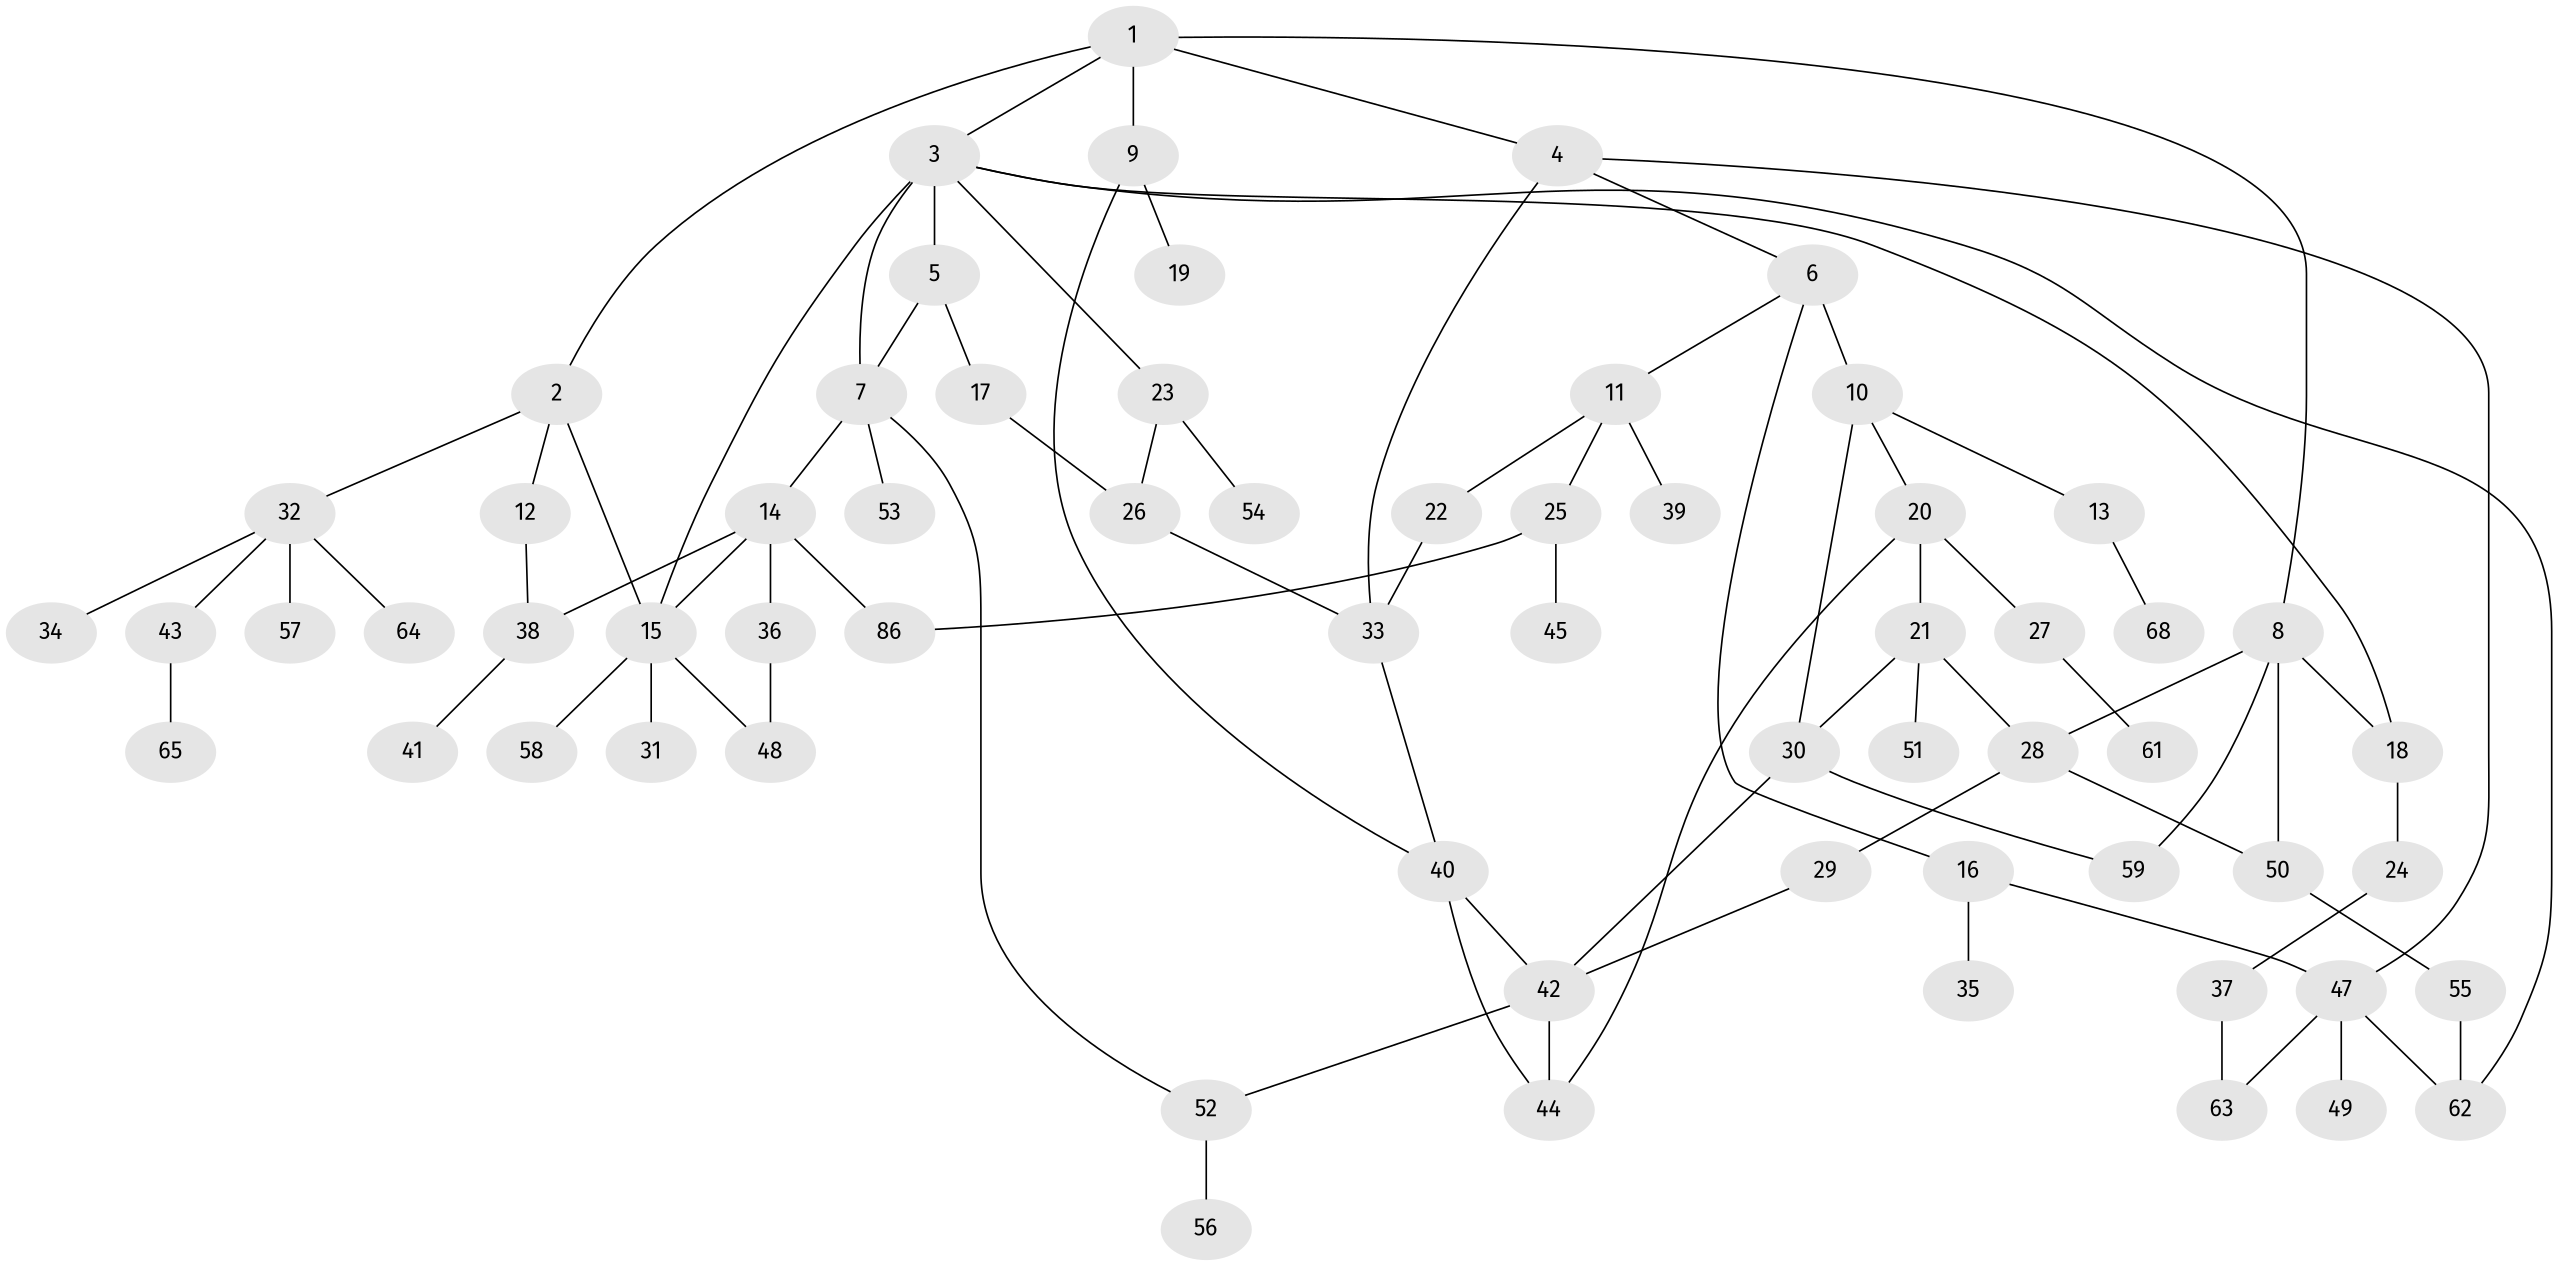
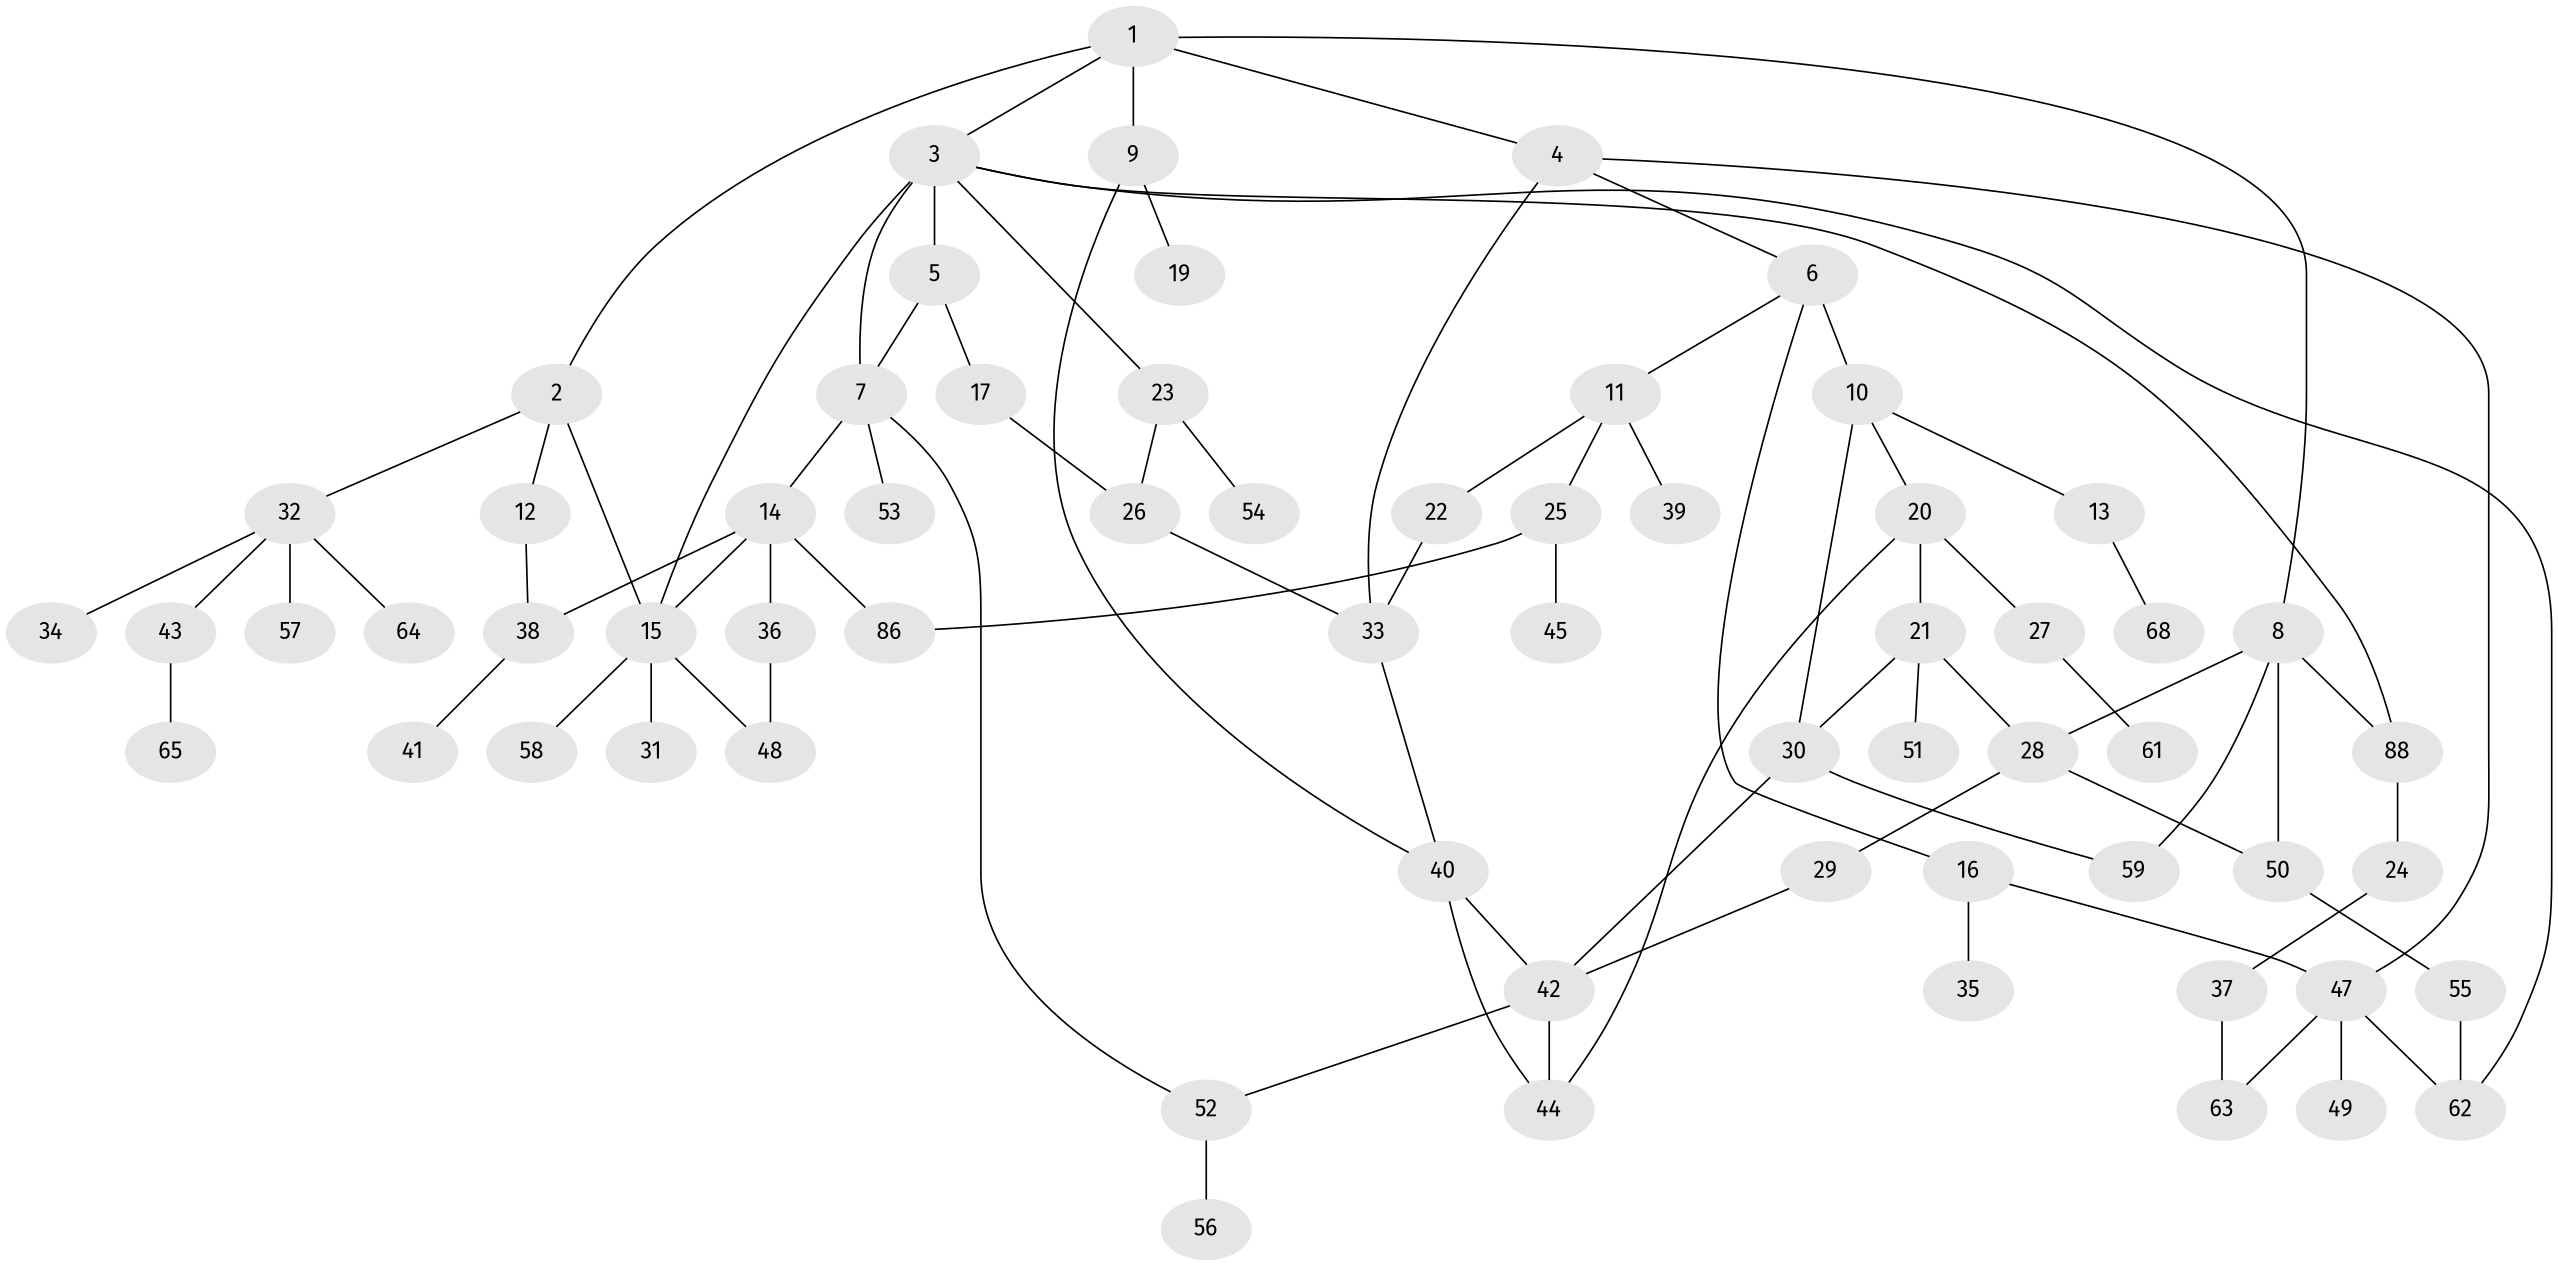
node "18": label "18" -> "88"
